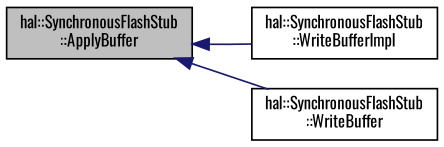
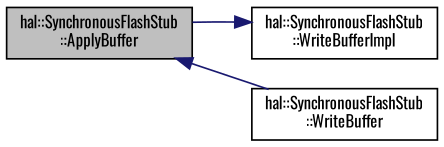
edge "hal::SynchronousFlashStub ::WriteBufferImpl" -> "hal::SynchronousFlashStub ::ApplyBuffer": reversed
